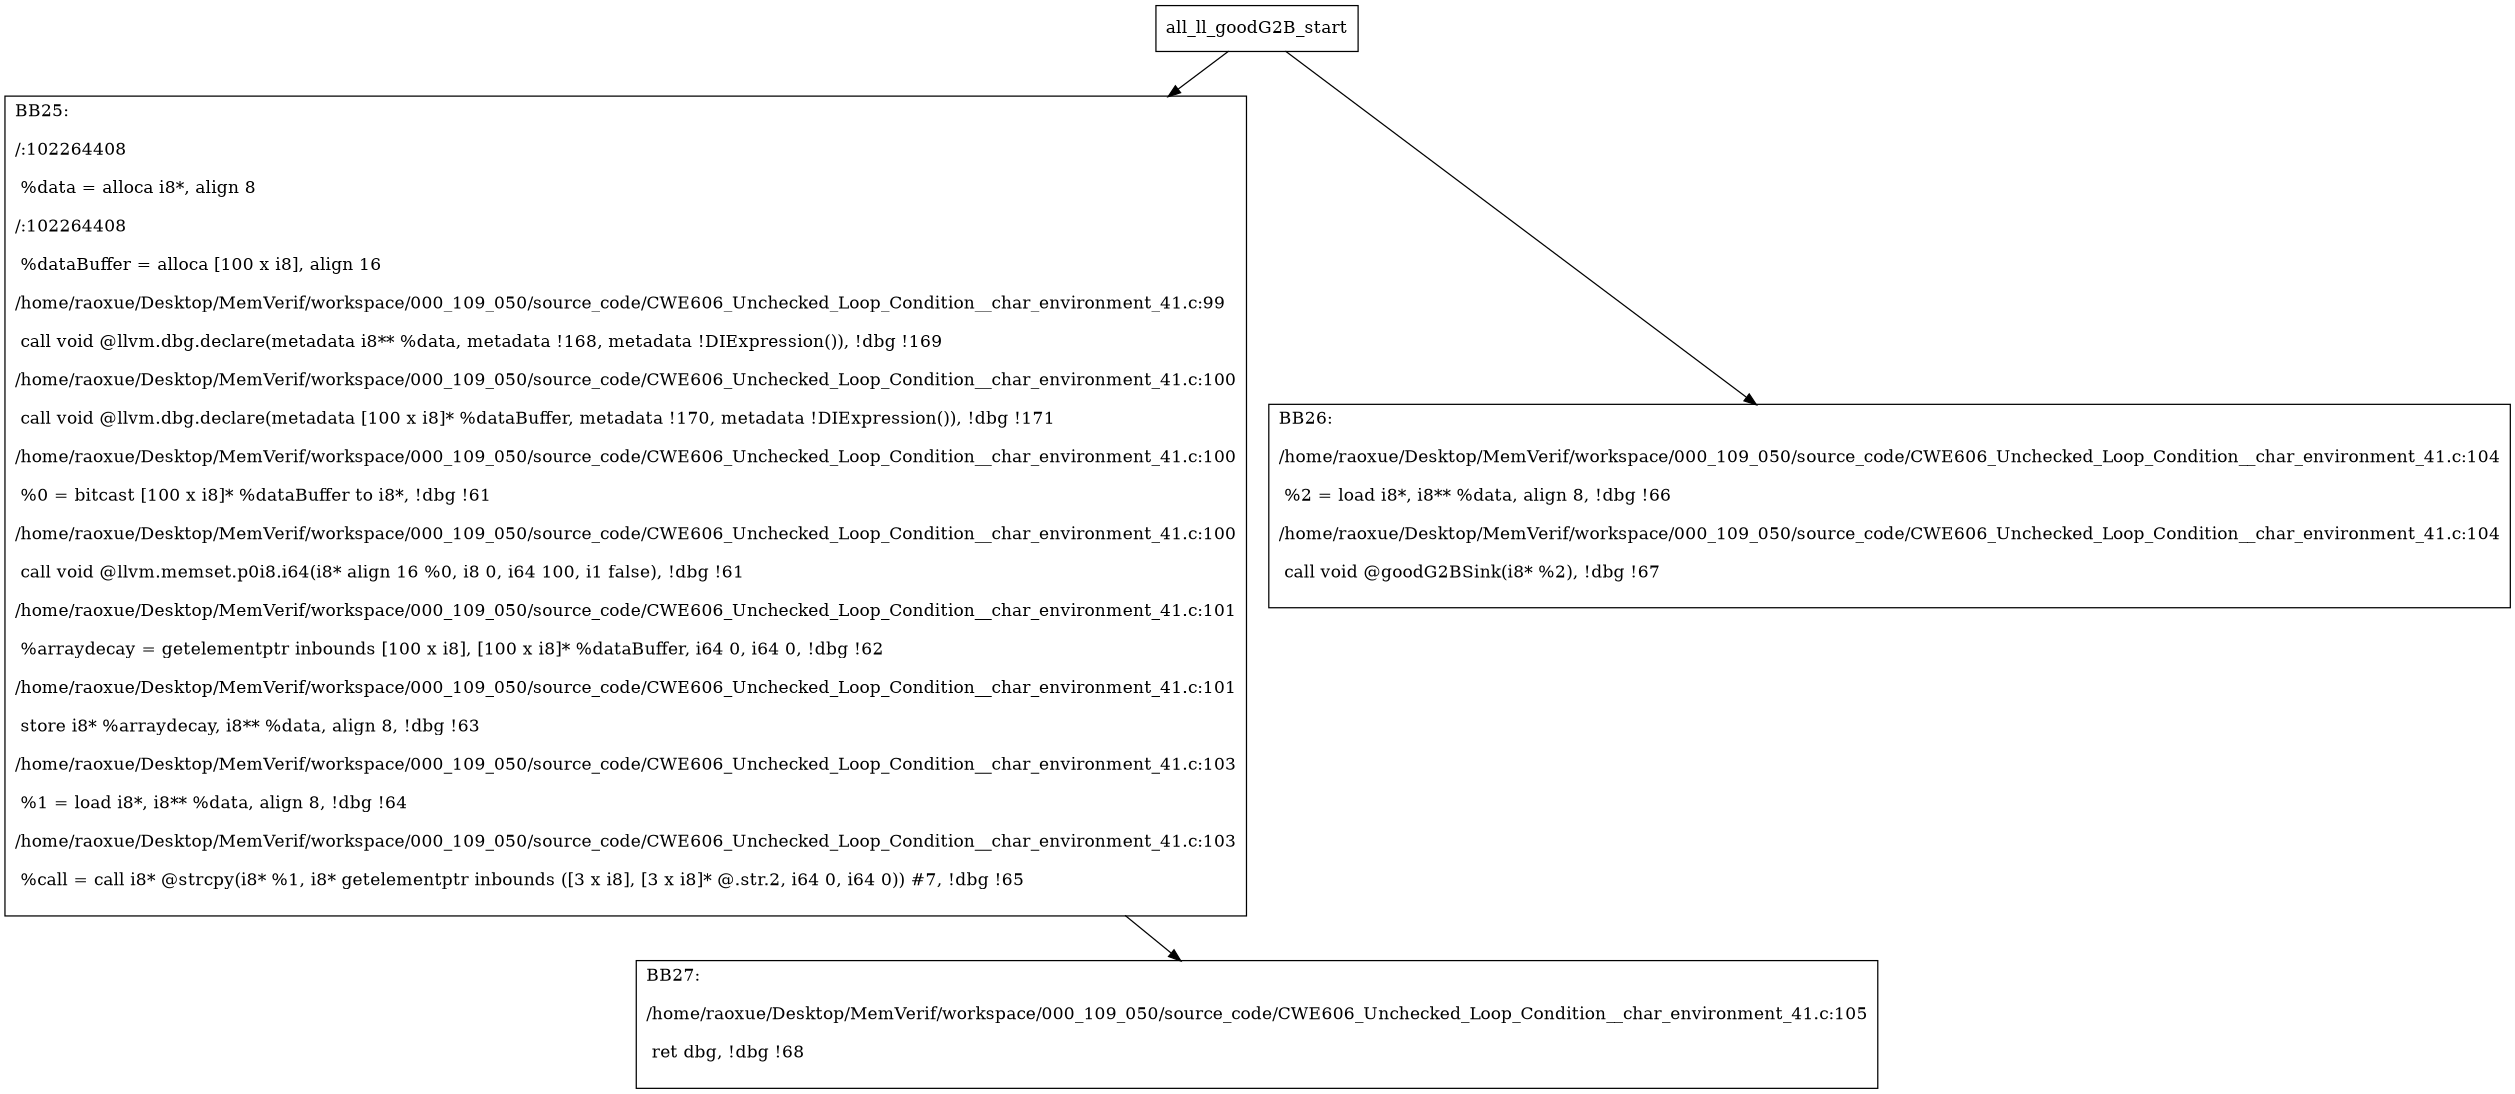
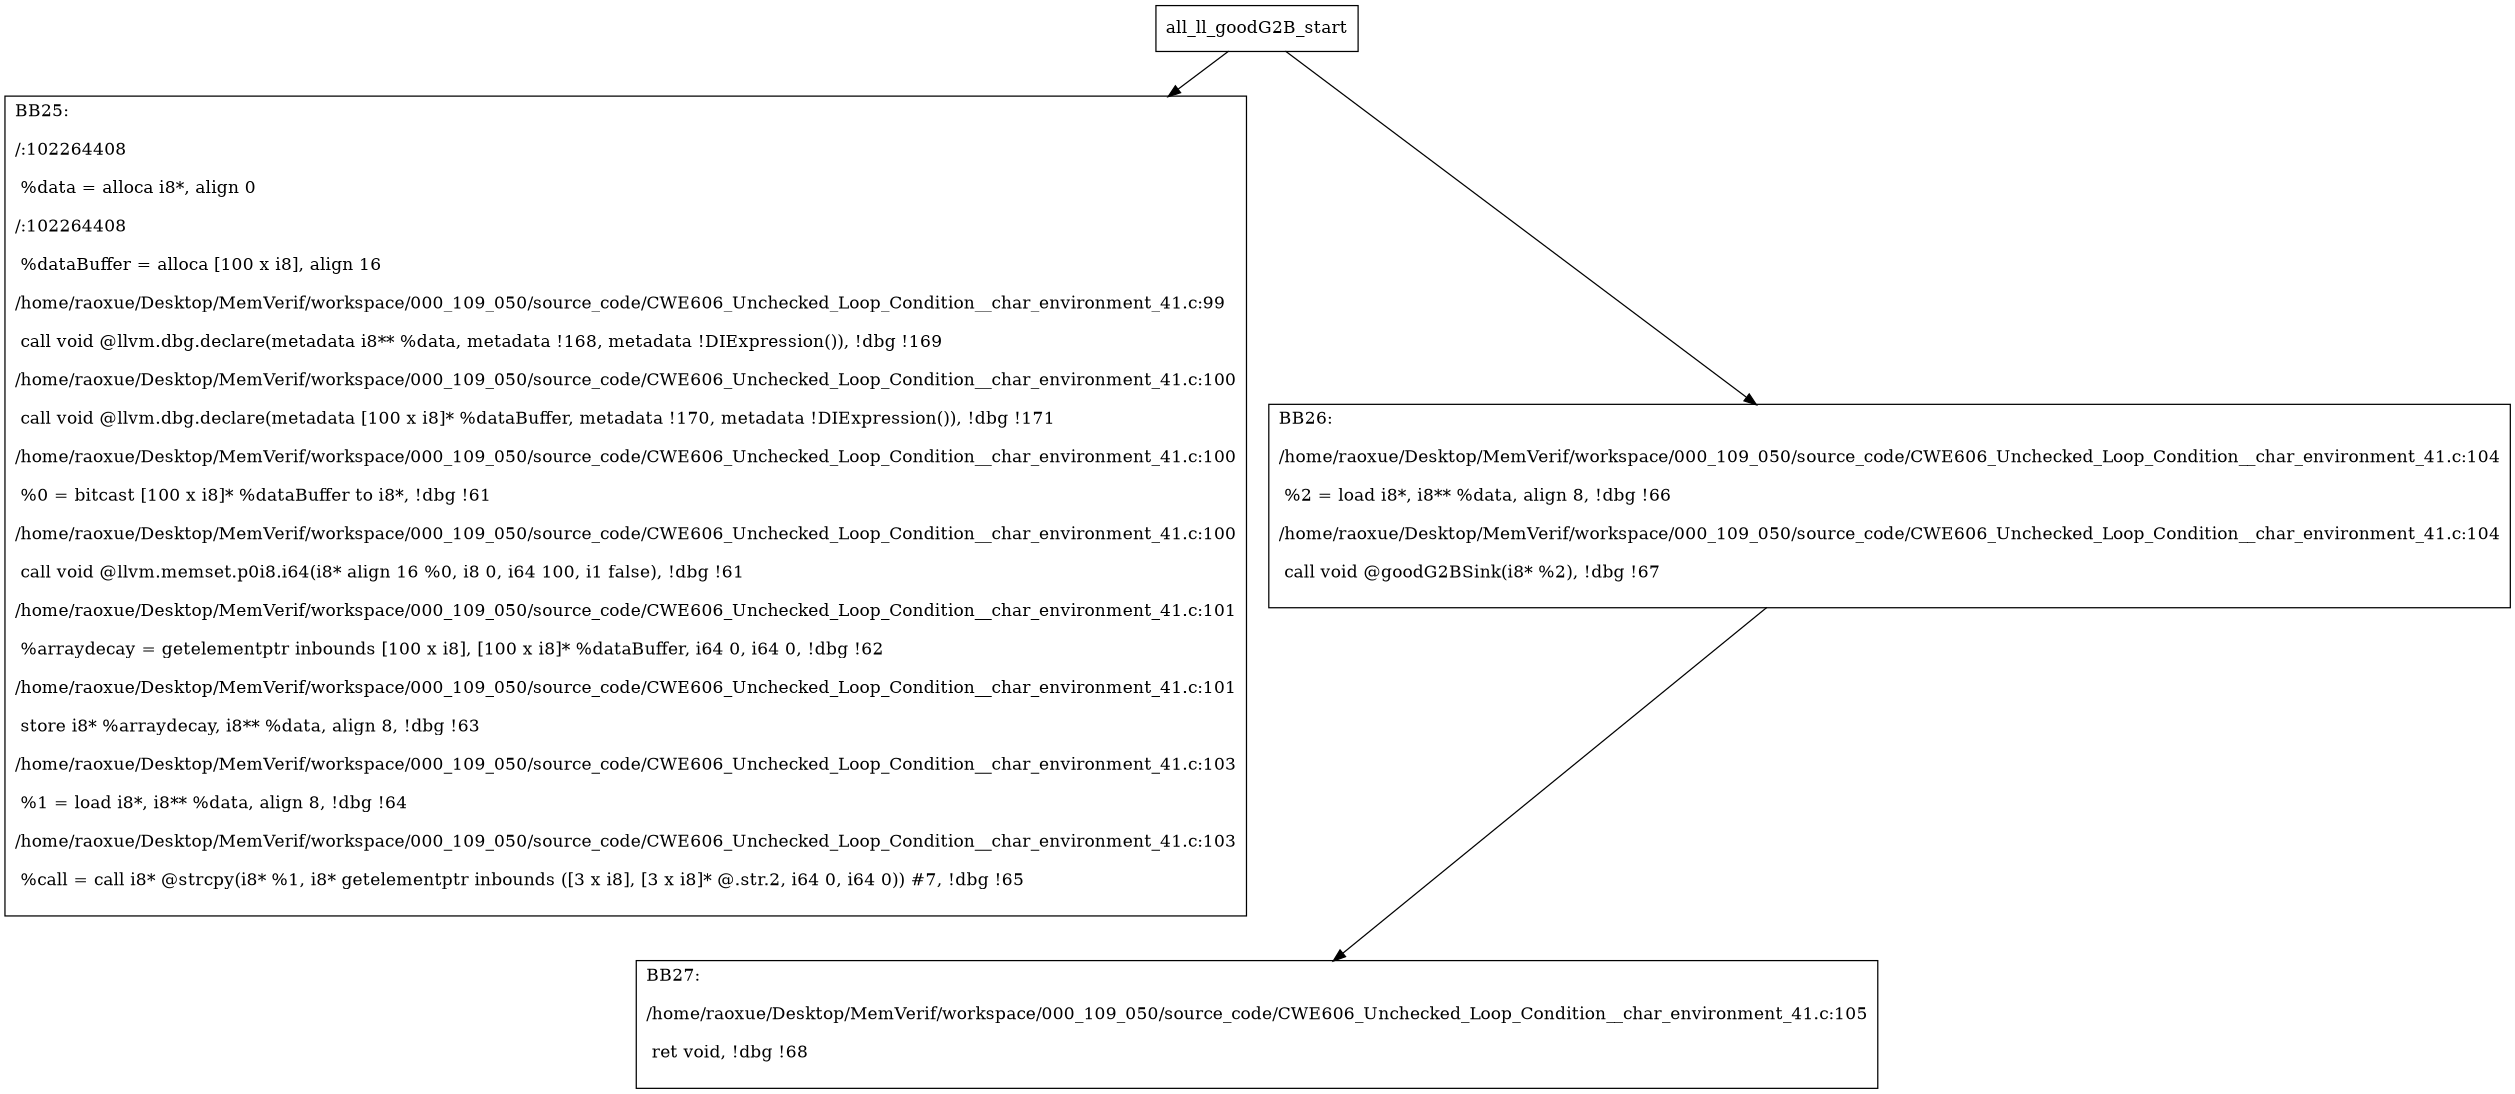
node "BB25:": text "%data = alloca i8*, align 8" -> "%data = alloca i8*, align 0"
edge "BB25:" -> "BB27:": now "BB26:" -> "BB27:"
node "BB27:": text "ret dbg, !dbg !68" -> "ret void, !dbg !68"
